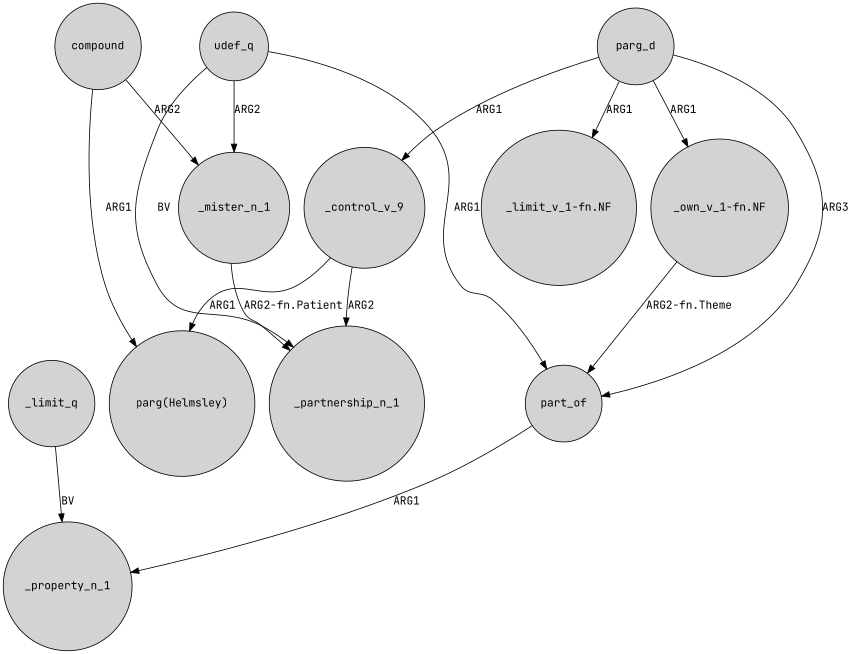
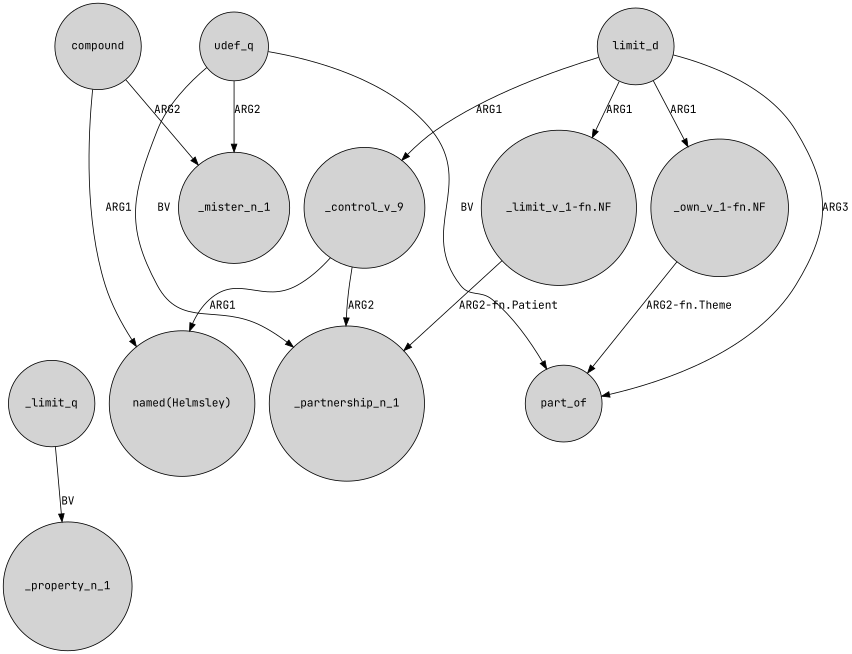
node "parg_d": label "parg_d" -> "limit_d"
edge "udef_q" -> "part_of": label "ARG1" -> "BV"
edge "_mister_n_1" -> "_partnership_n_1": now "_limit_v_1-fn.NF" -> "_partnership_n_1"
node "parg(Helmsley)": label "parg(Helmsley)" -> "named(Helmsley)"
edge "part_of" -> "_property_n_1": removed, label "ARG1"
